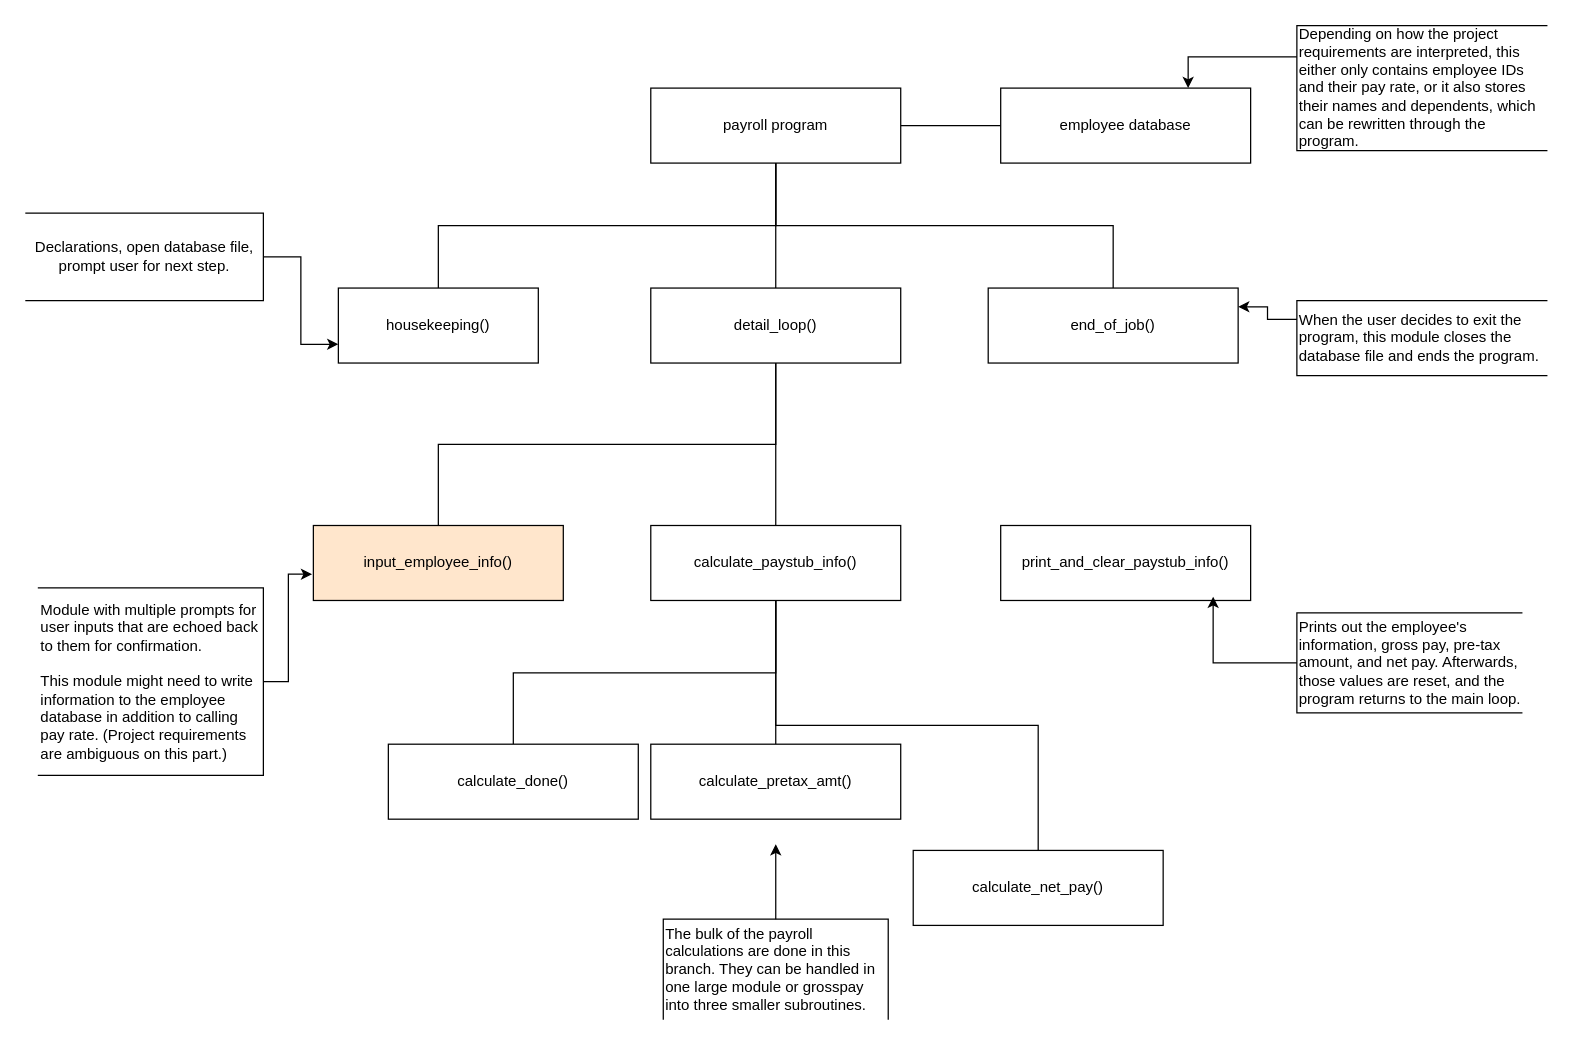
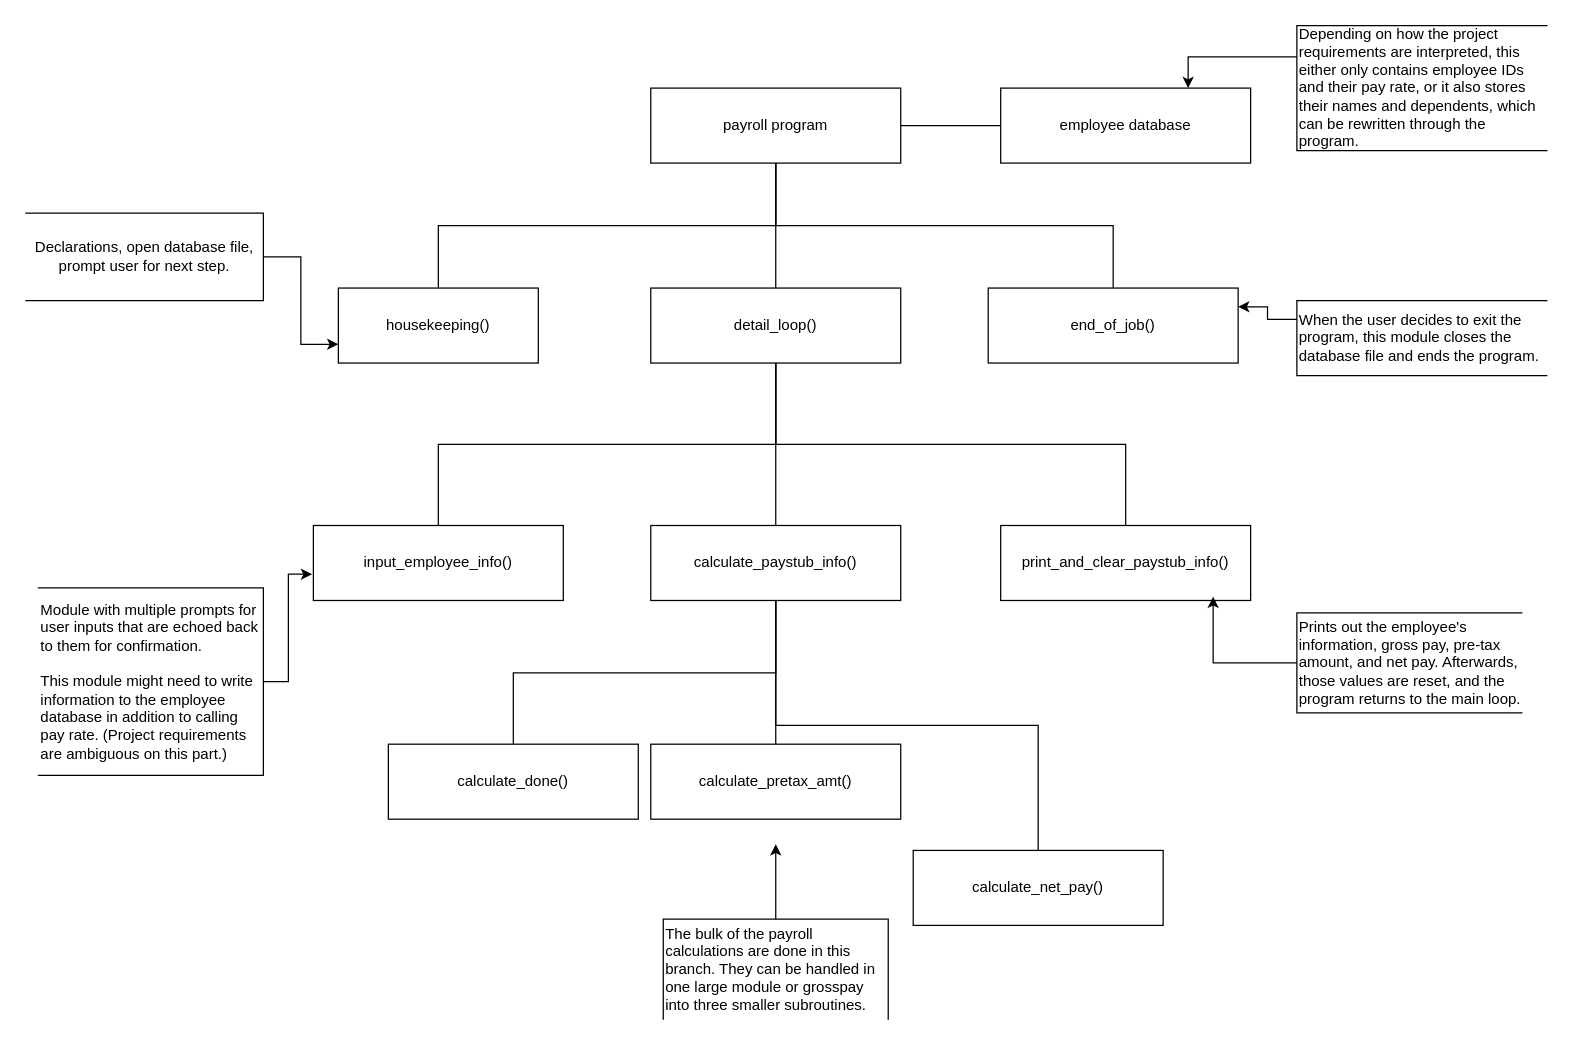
edge "detail_loop()" -- "print_and_clear_paystub_info()": added
node "input_employee_info()": fillcolor #ffe6cc -> #ffffff
